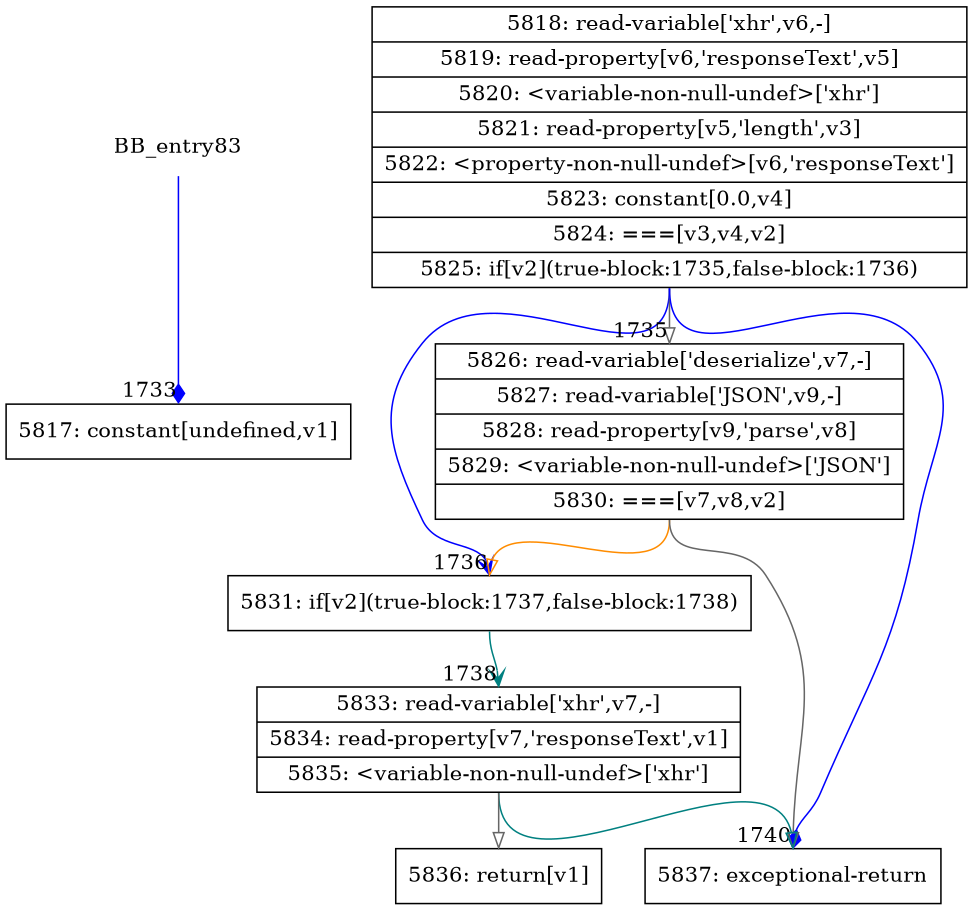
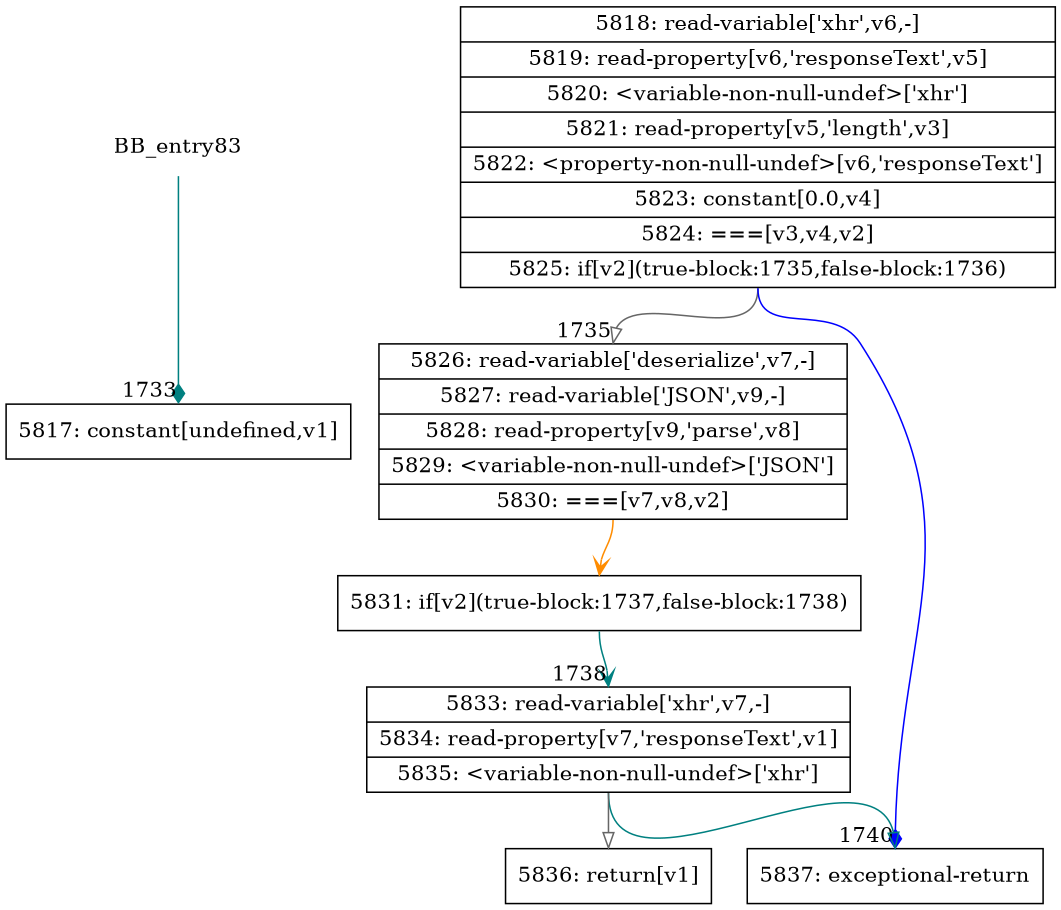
edge "BB_entry83" -> "5817: constant[undefined,v1]": color blue -> teal
edge "5818: read-variable['xhr',v6,-]" -> "5831: if[v2](true-block:1737,false-block:1738)": removed
edge "5826: read-variable['deserialize',v7,-]" -> "5831: if[v2](true-block:1737,false-block:1738)": arrowhead onormal -> vee
edge "5826: read-variable['deserialize',v7,-]" -> "5837: exceptional-return": removed
